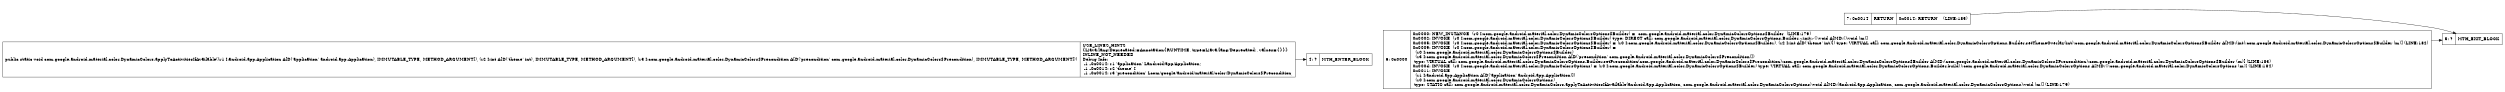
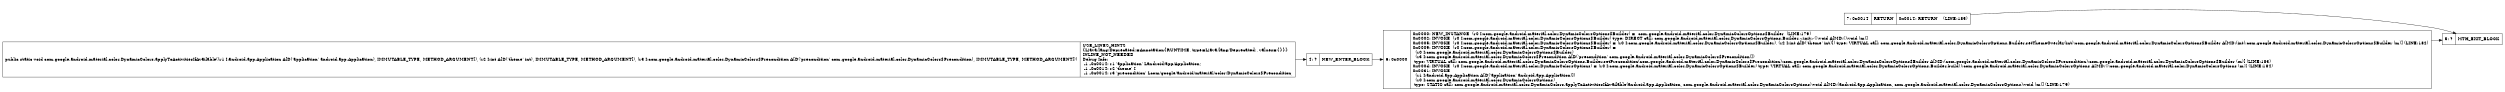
node "4: ?": text "MTH_ENTER_BLOCK" -> "NEW_ENTER_BLOCK"
edge "4: ?" -> "6: 0x0000": added
node "6: 0x0000": text "0x0011: INVOKE" -> "0x0031: INVOKE"
